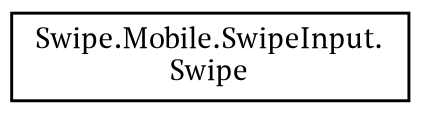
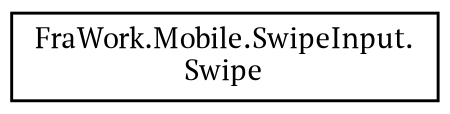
node "Swipe.Mobile.SwipeInput. Swipe": label "Swipe.Mobile.SwipeInput. Swipe" -> "FraWork.Mobile.SwipeInput. Swipe"
